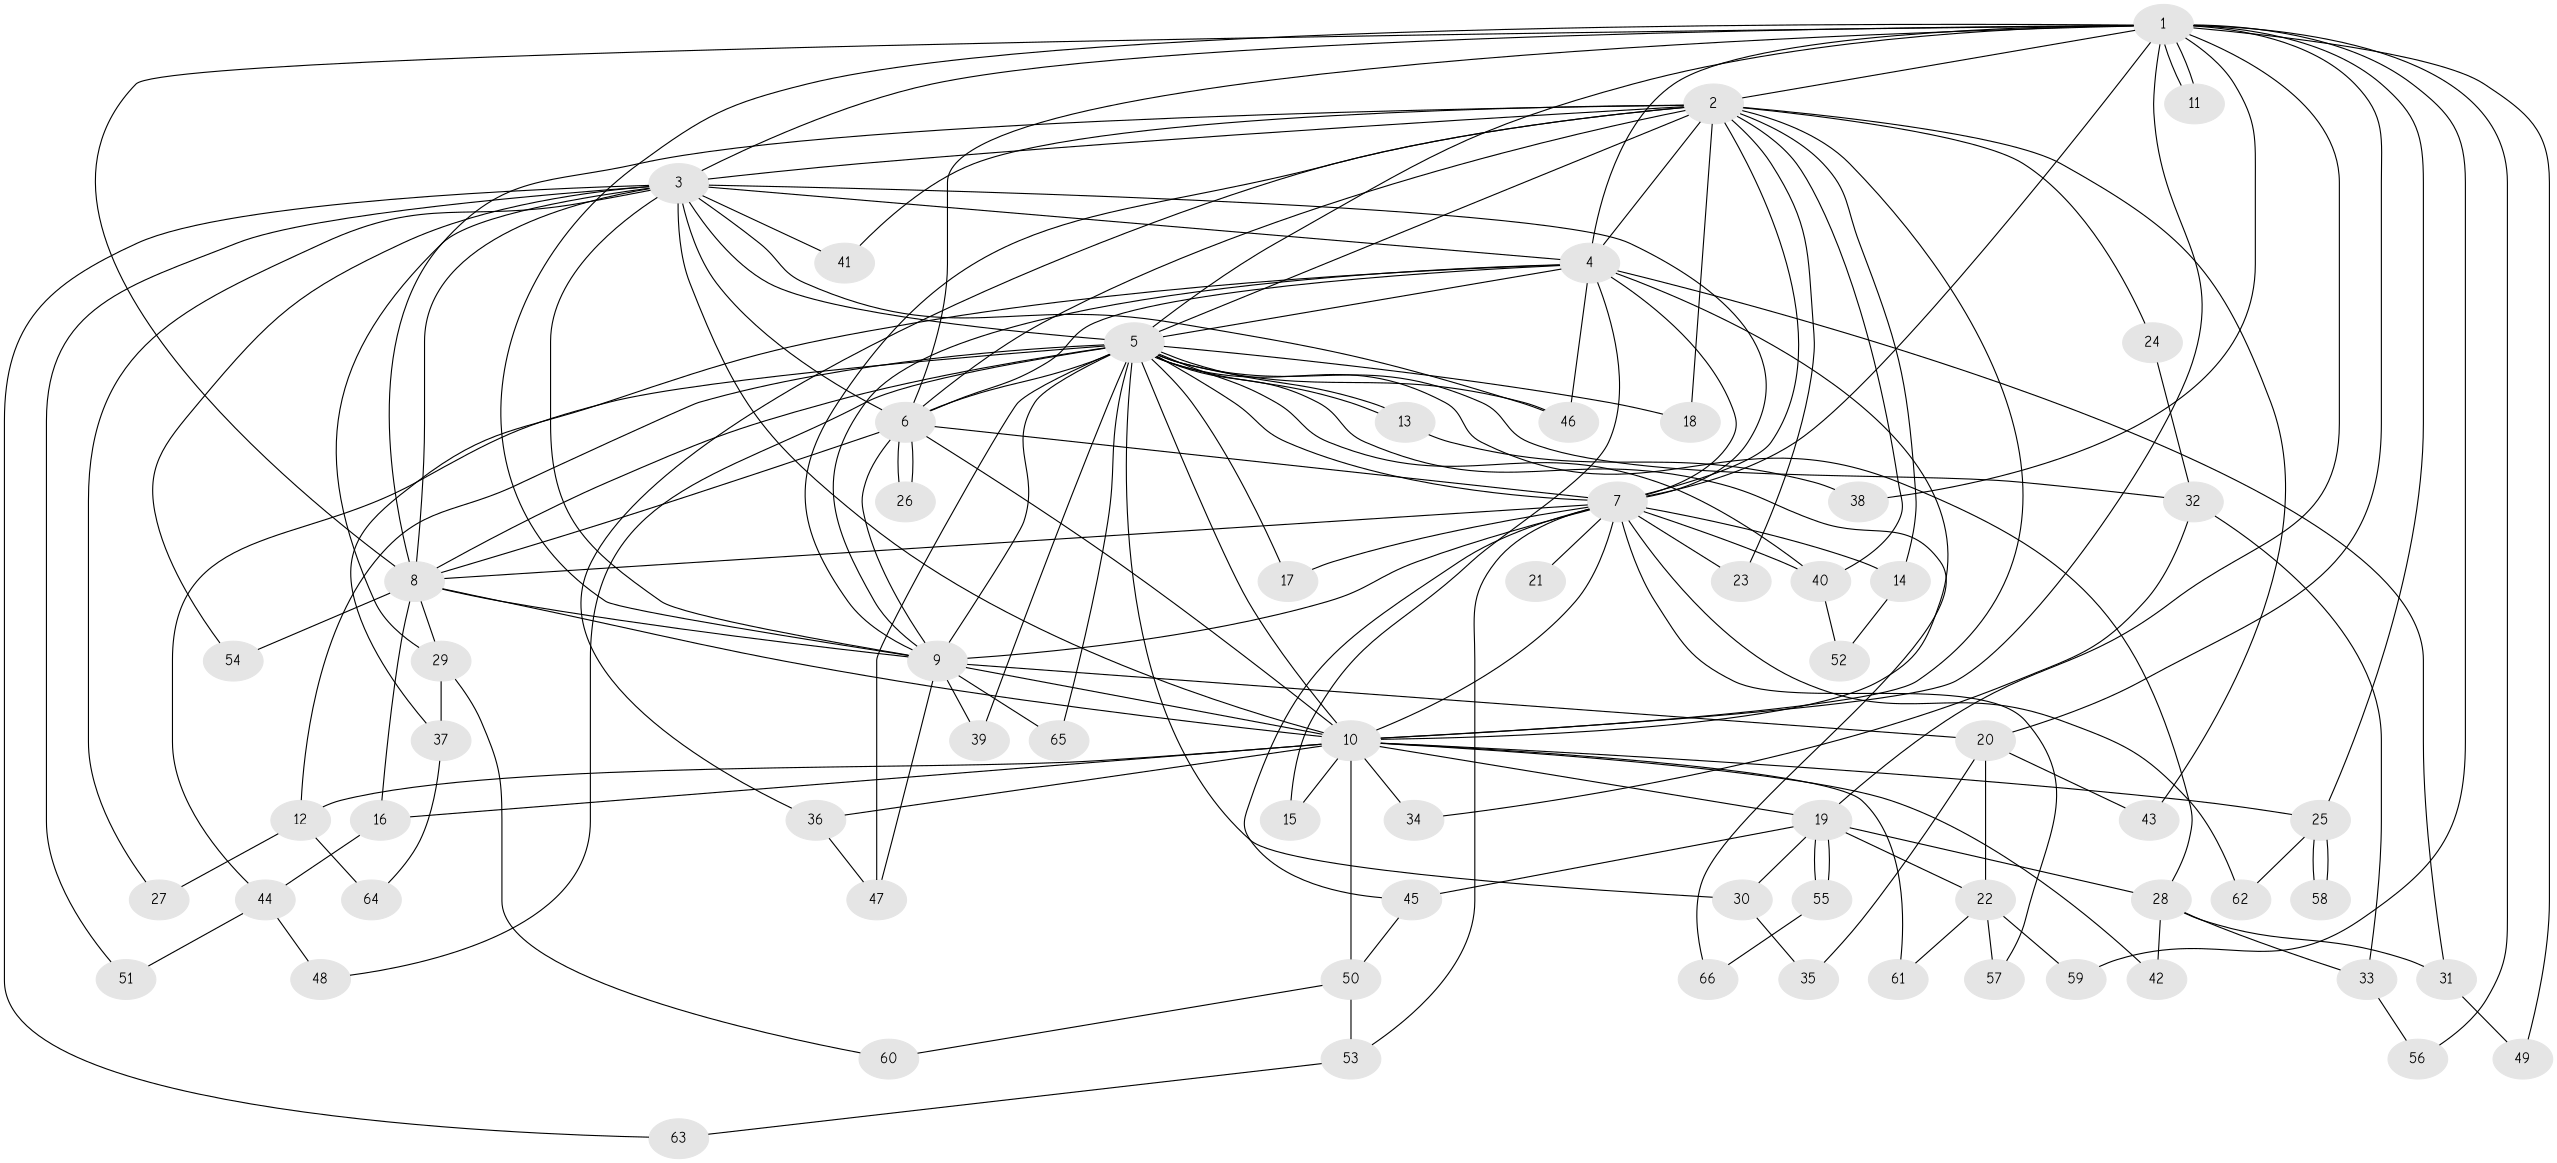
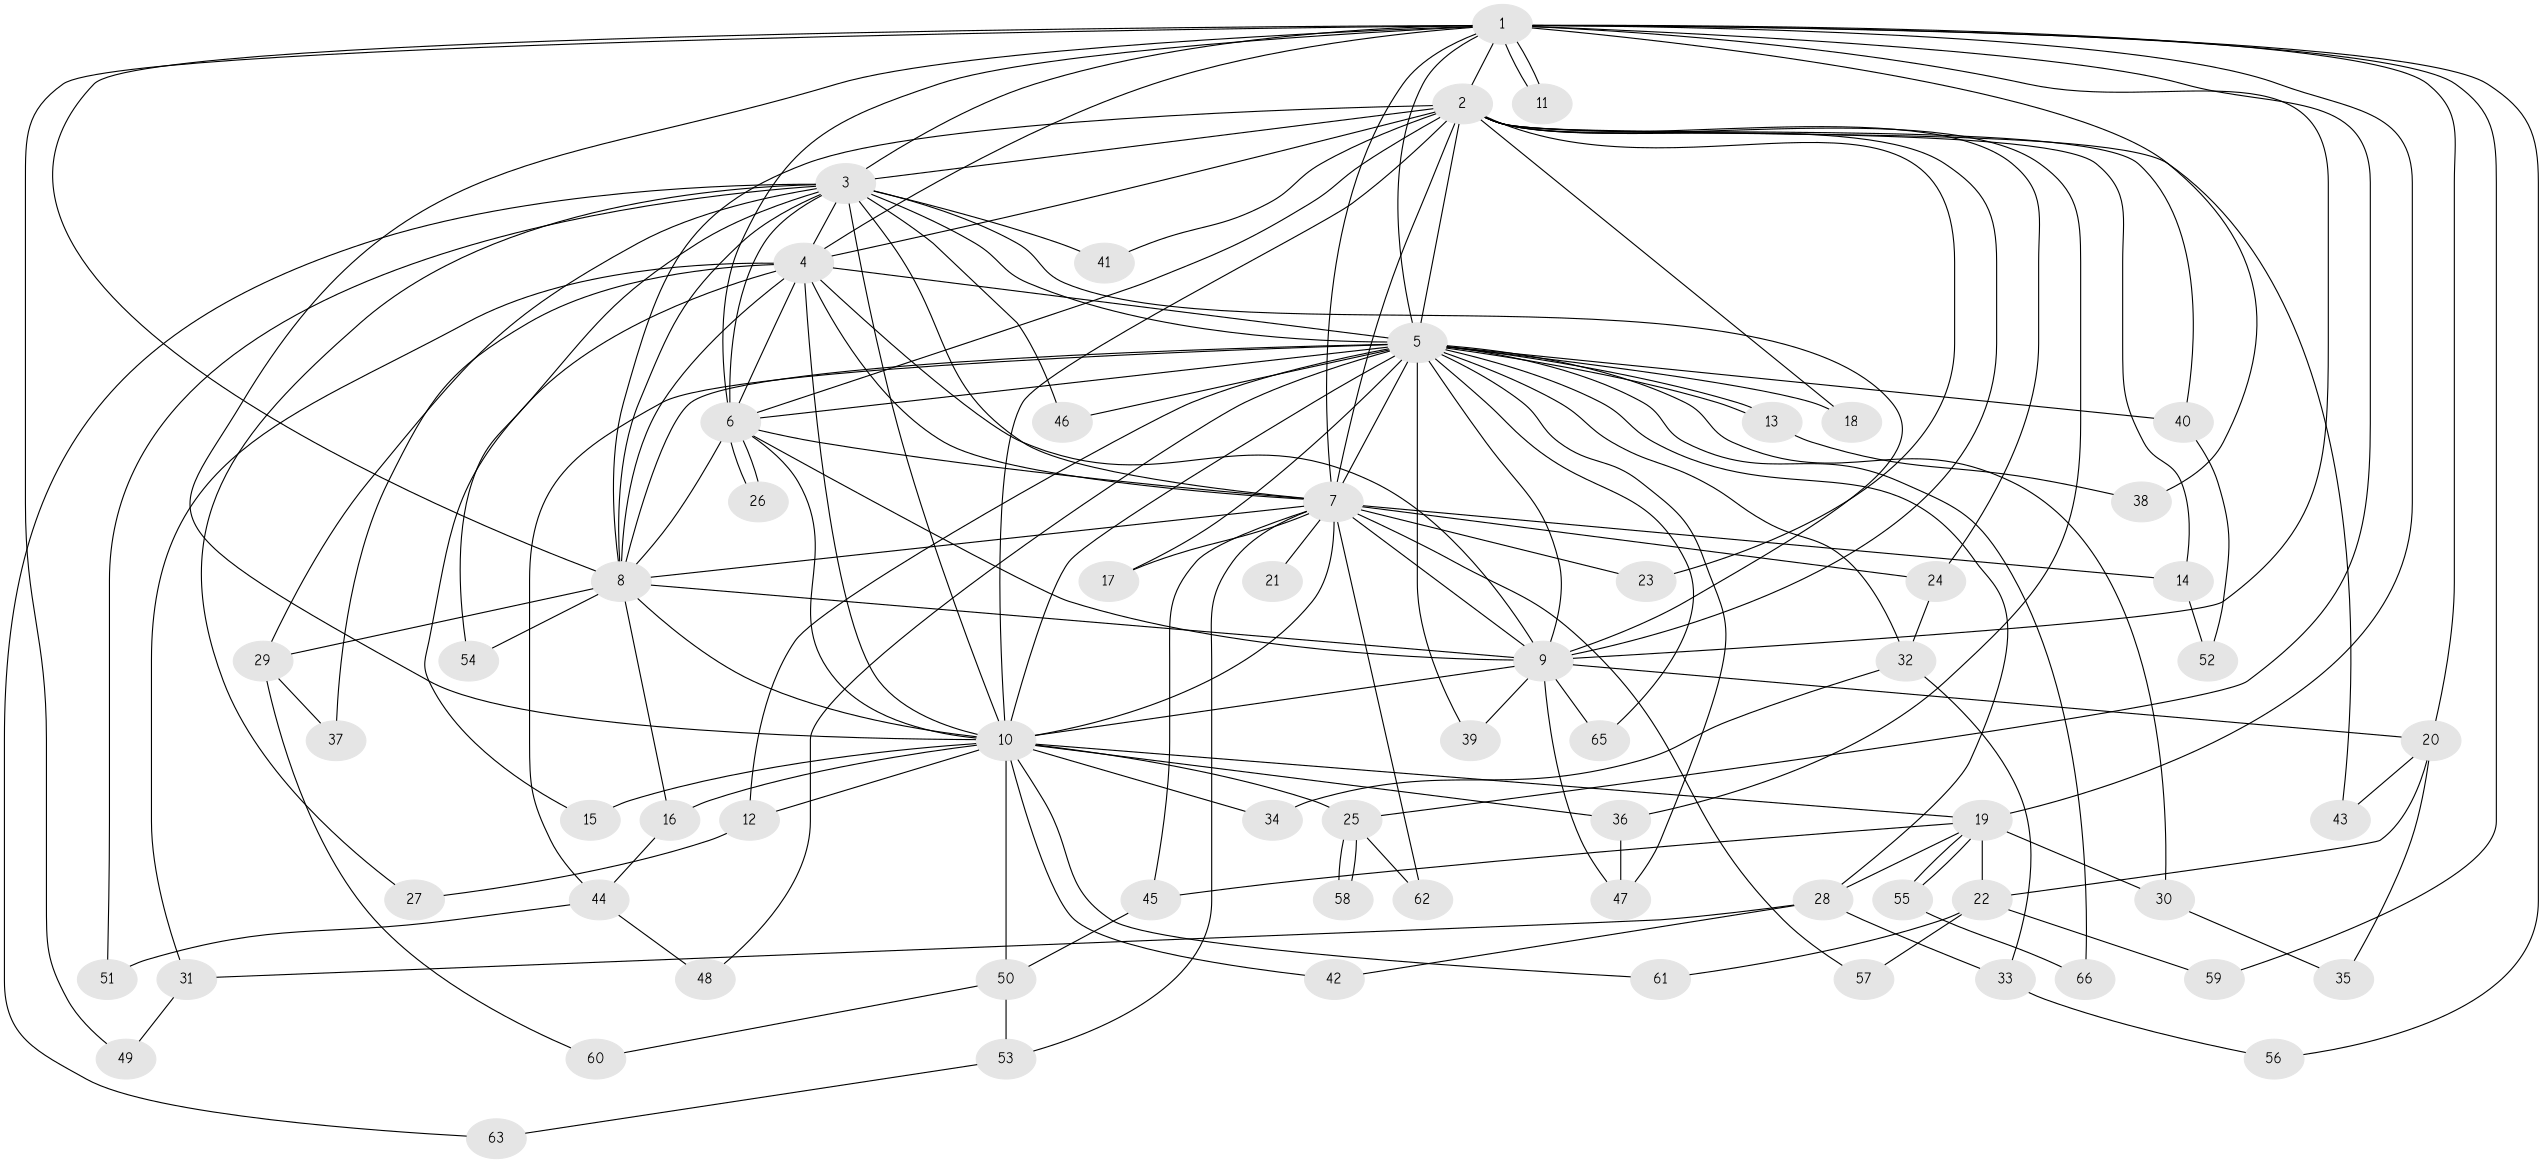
edge "4" -- "46": now "4" -- "8"
edge "7" -- "40": now "7" -- "24"
node "64": removed
